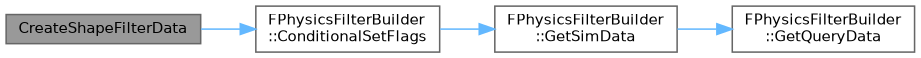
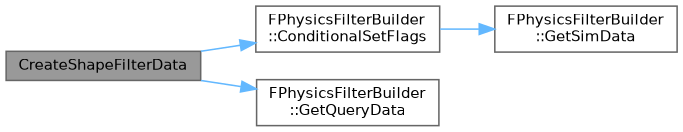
edge "FPhysicsFilterBuilder ::GetSimData" -> "FPhysicsFilterBuilder ::GetQueryData": now "CreateShapeFilterData" -> "FPhysicsFilterBuilder ::GetQueryData"
